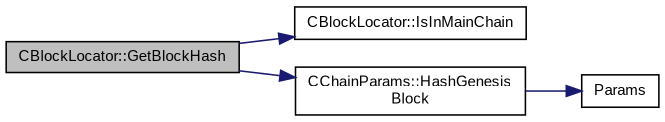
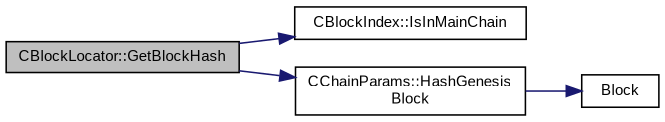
node "CBlockLocator::IsInMainChain": label "CBlockLocator::IsInMainChain" -> "CBlockIndex::IsInMainChain"
node "Params": label "Params" -> "Block"
